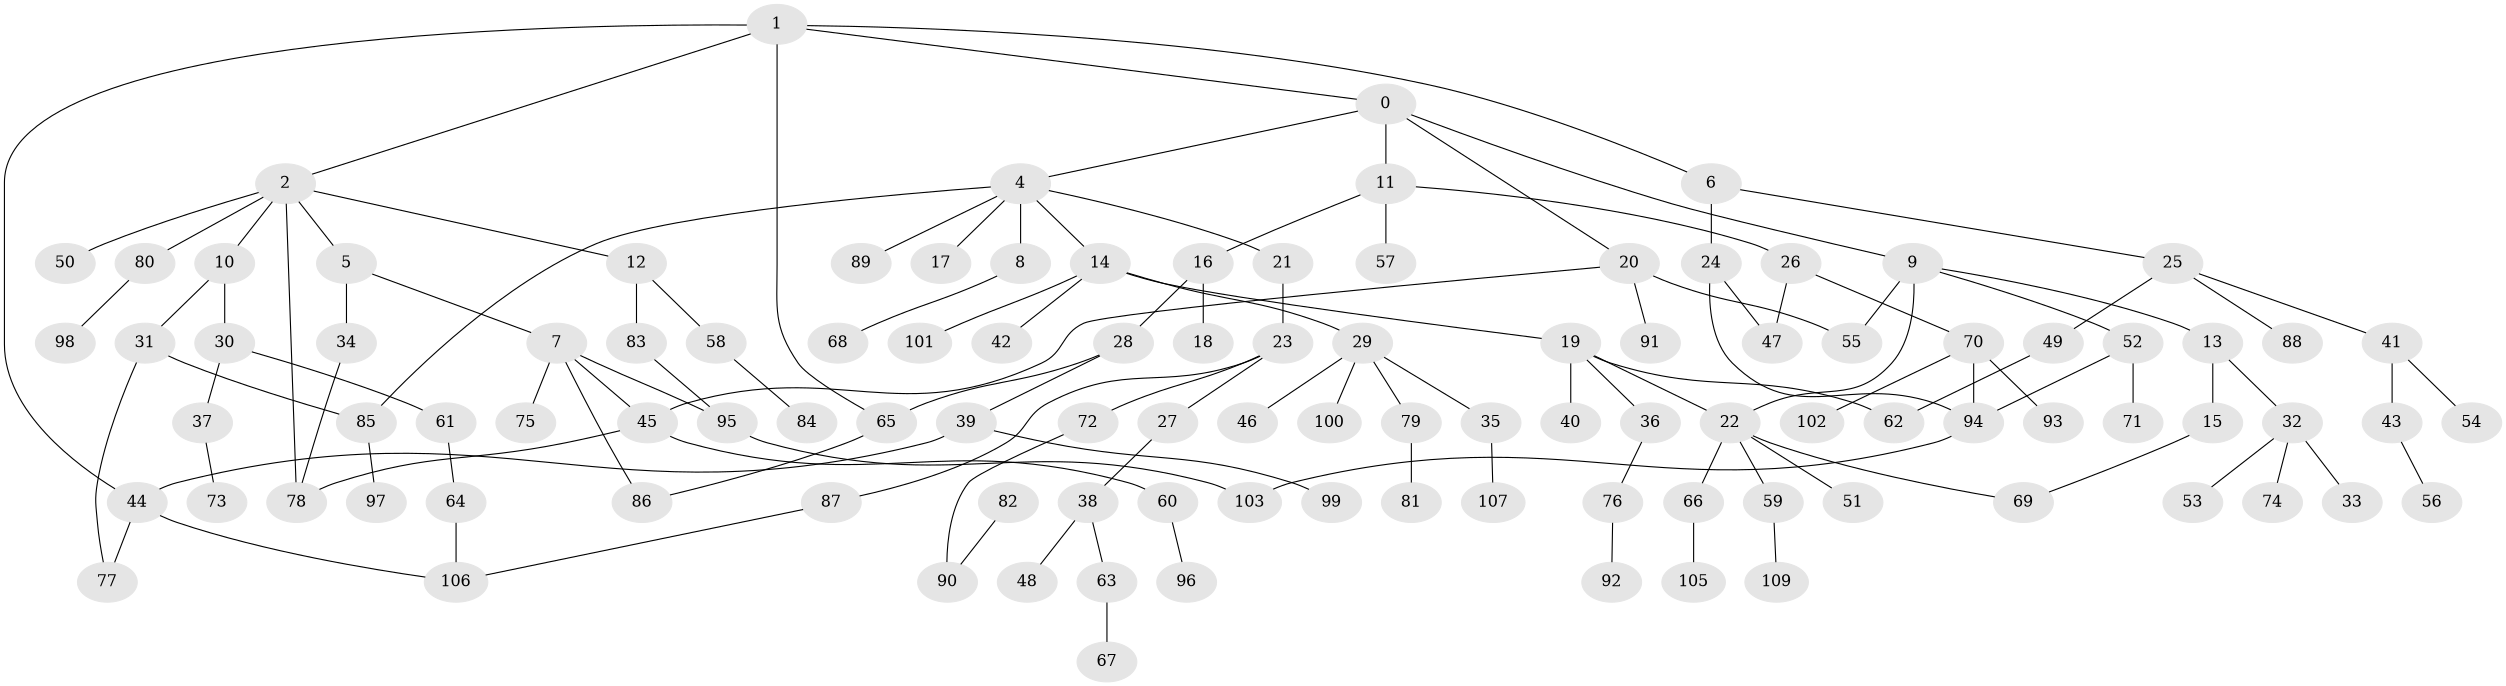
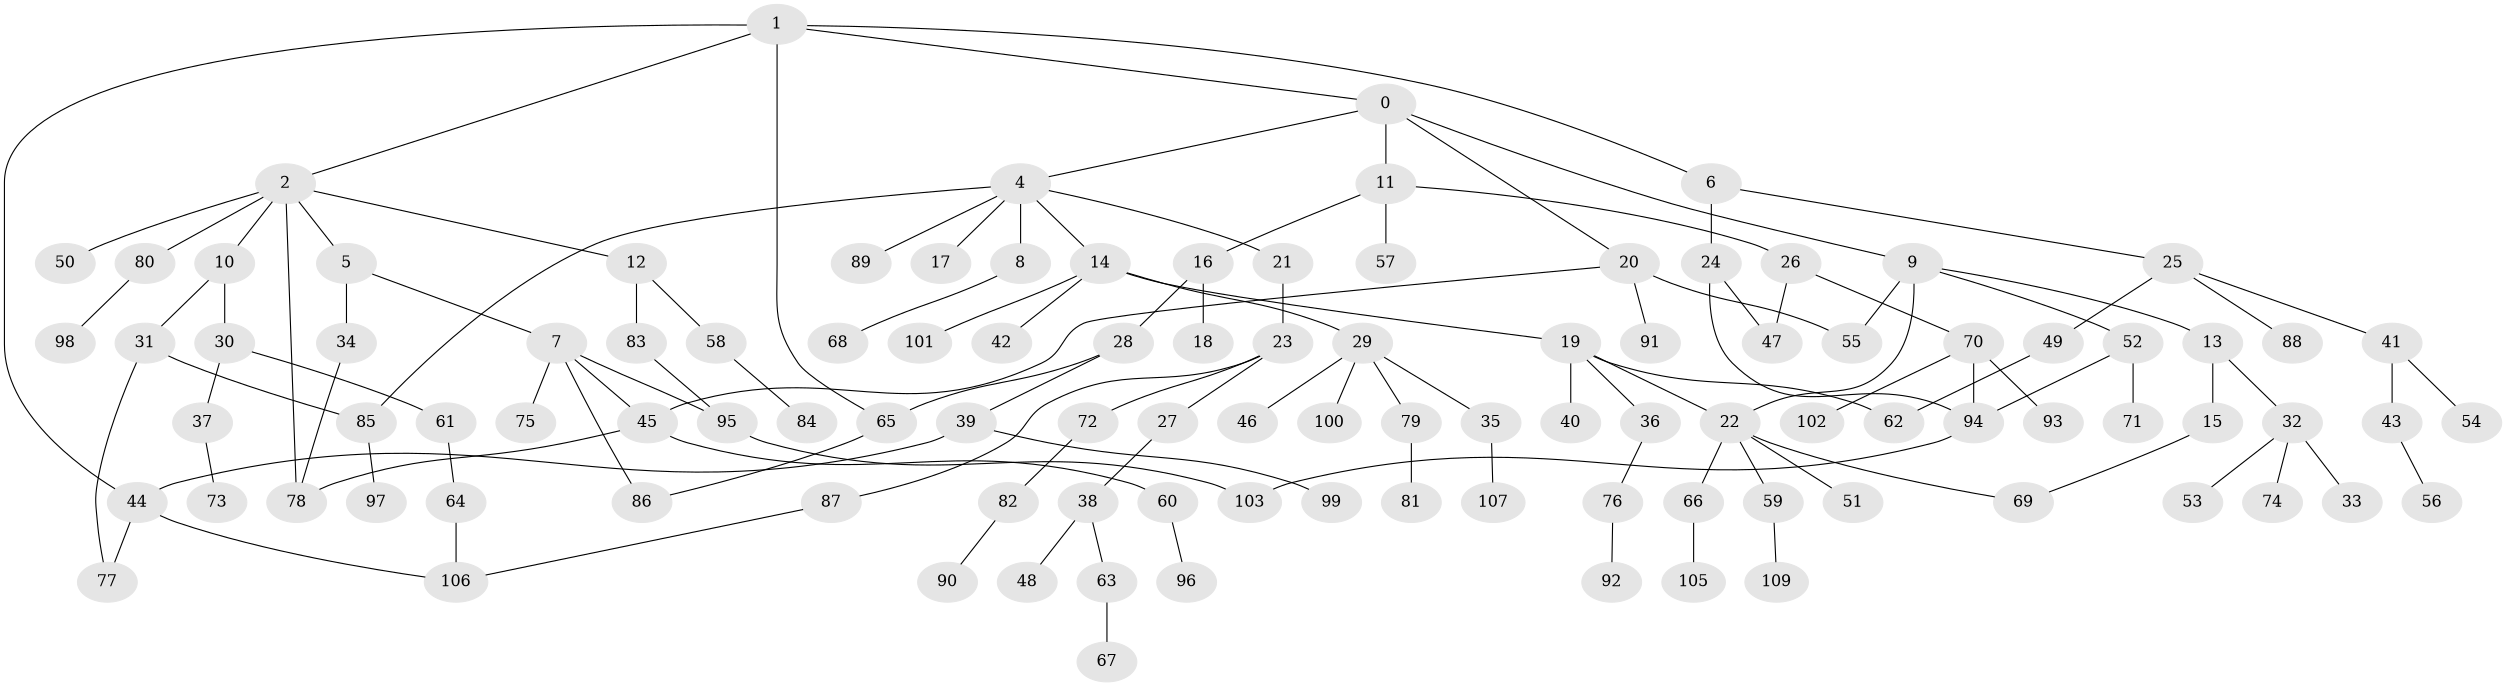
edge "72" -- "90": now "72" -- "82"
